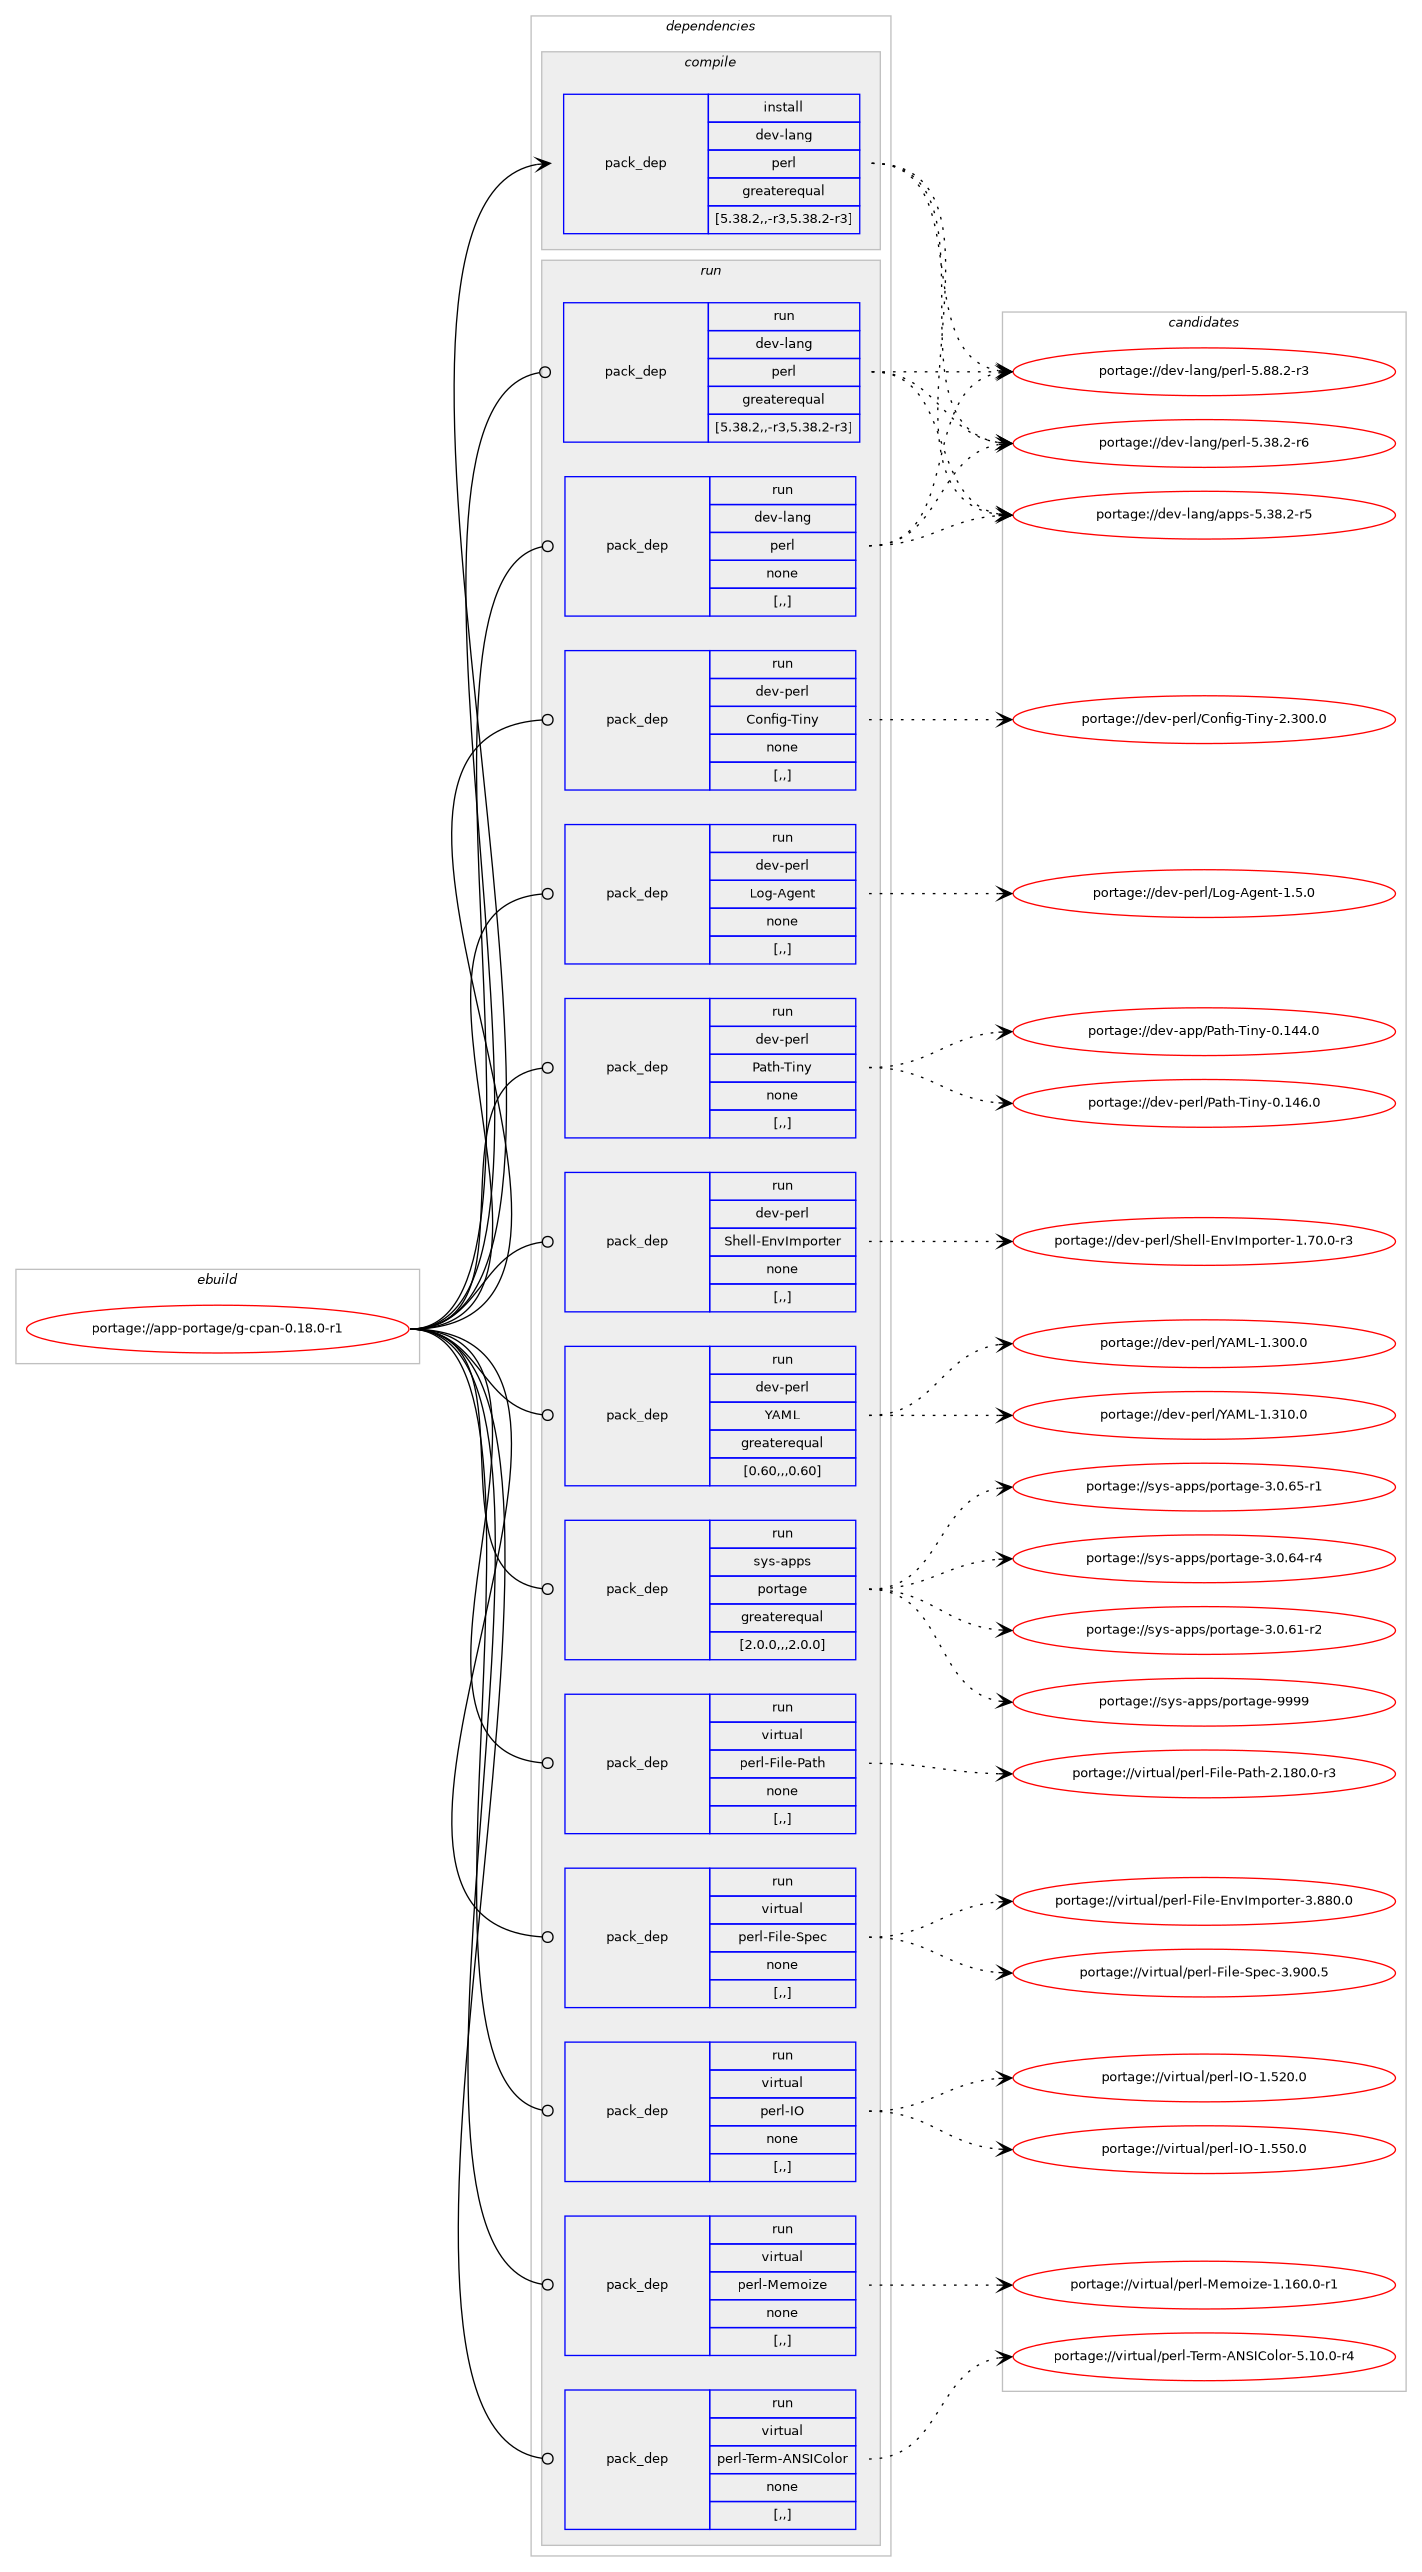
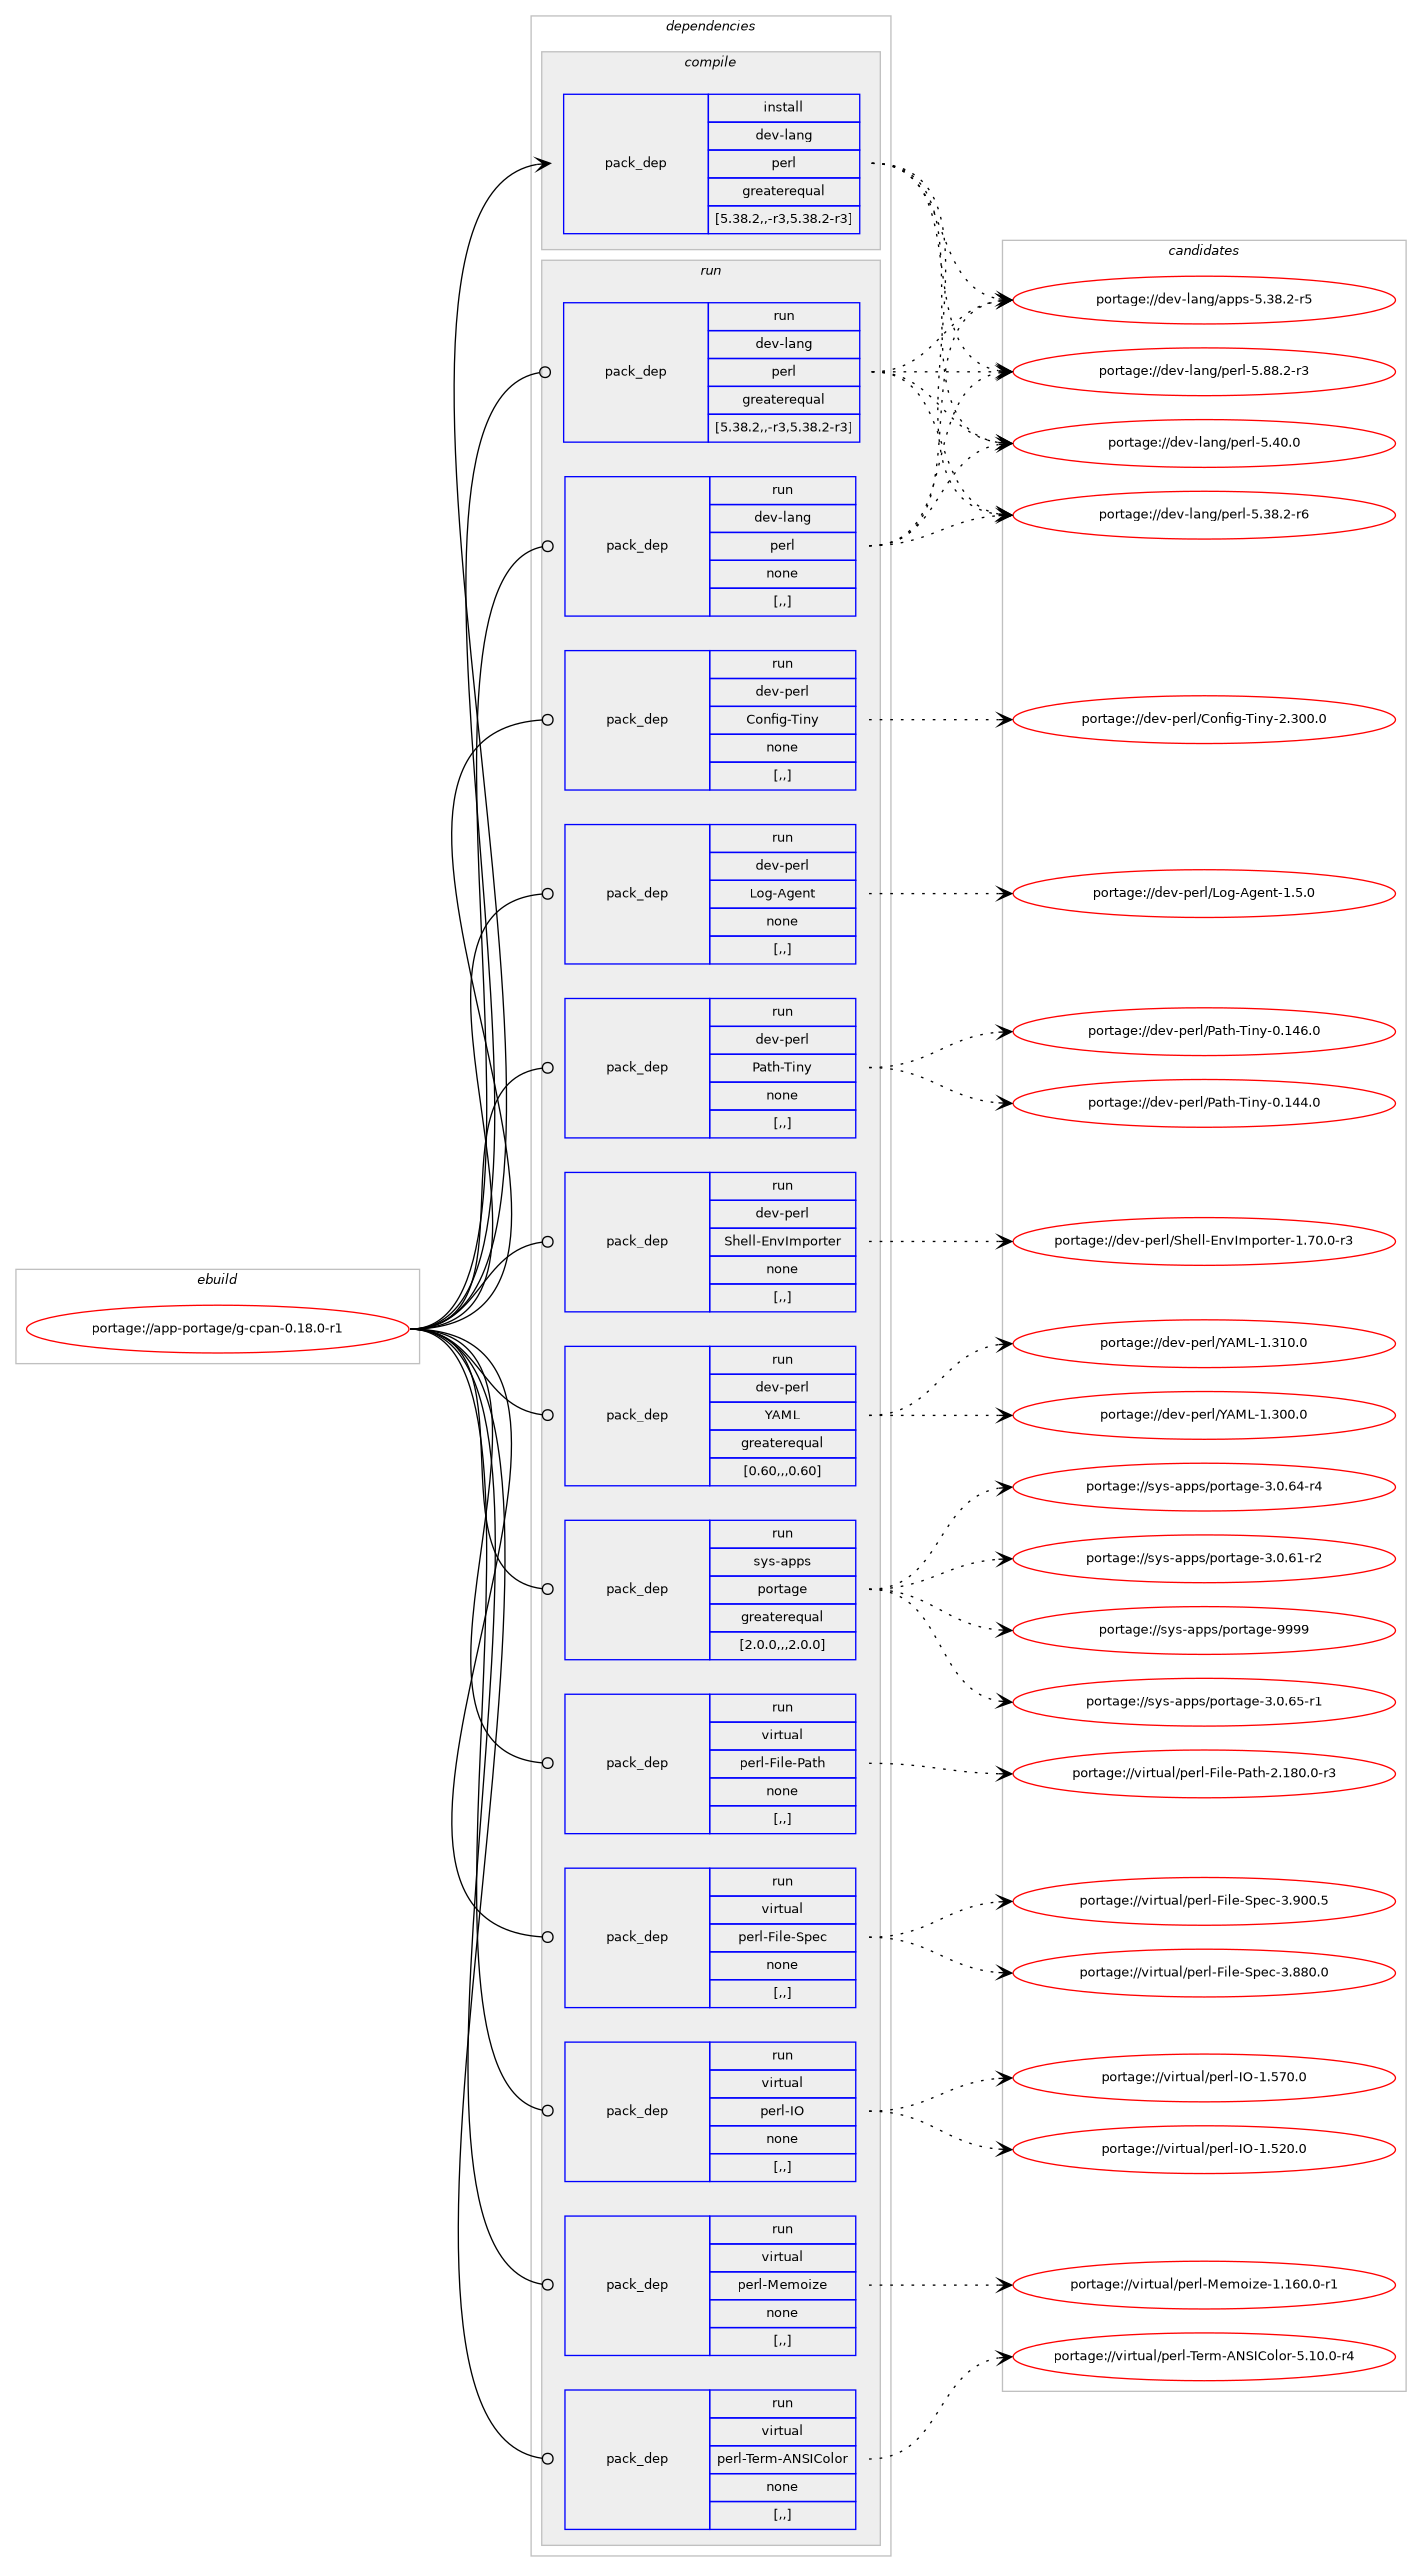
node "portage://dev-lang/perl-5.40.0": added
node "portage://dev-app/Path-Tiny-0.144.0": label "portage://dev-app/Path-Tiny-0.144.0" -> "portage://dev-perl/Path-Tiny-0.144.0"
node "portage://virtual/perl-File-EnvImporter-3.880.0": label "portage://virtual/perl-File-EnvImporter-3.880.0" -> "portage://virtual/perl-File-Spec-3.880.0"
node "portage://virtual/perl-IO-1.550.0": label "portage://virtual/perl-IO-1.550.0" -> "portage://virtual/perl-IO-1.570.0"
